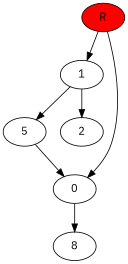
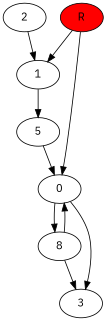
edge "1" -> "2": reversed
edge "8" -> "0": added
node "3": added
